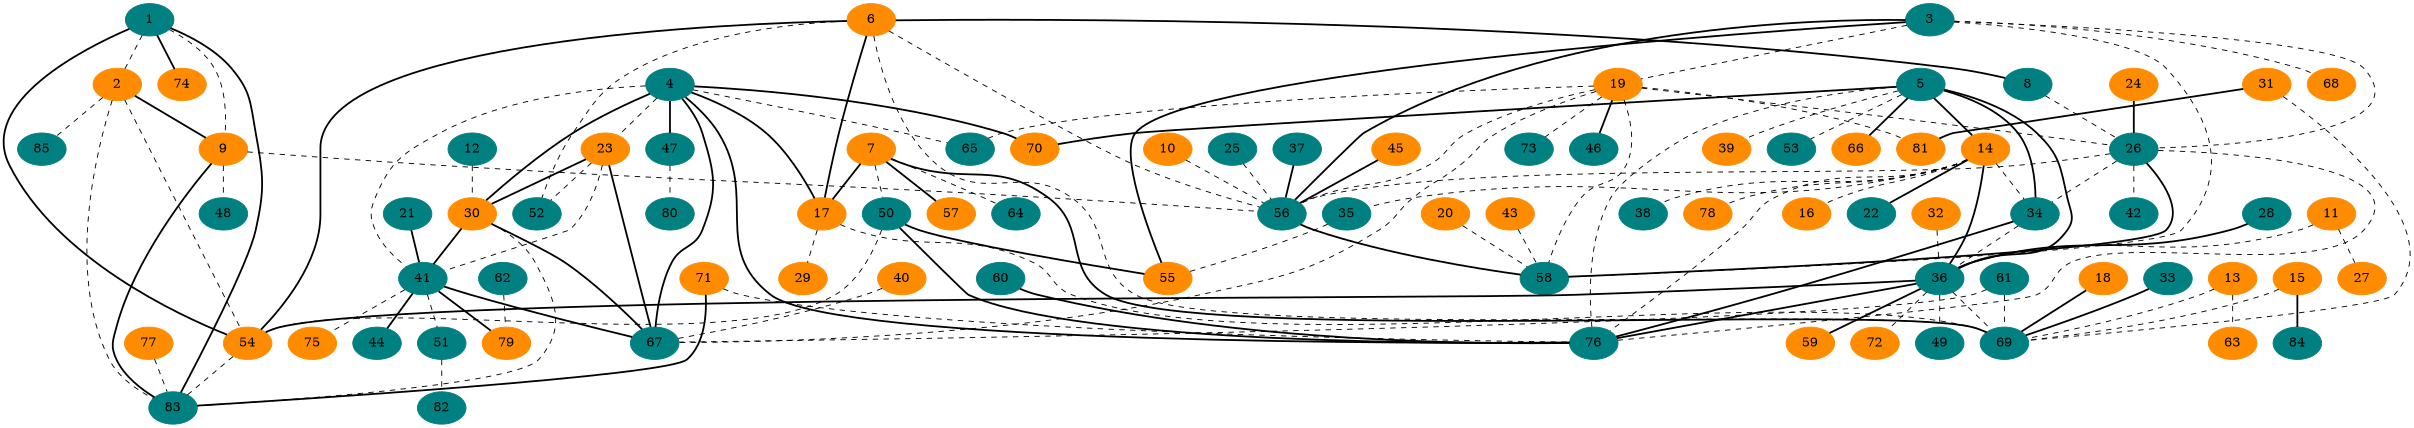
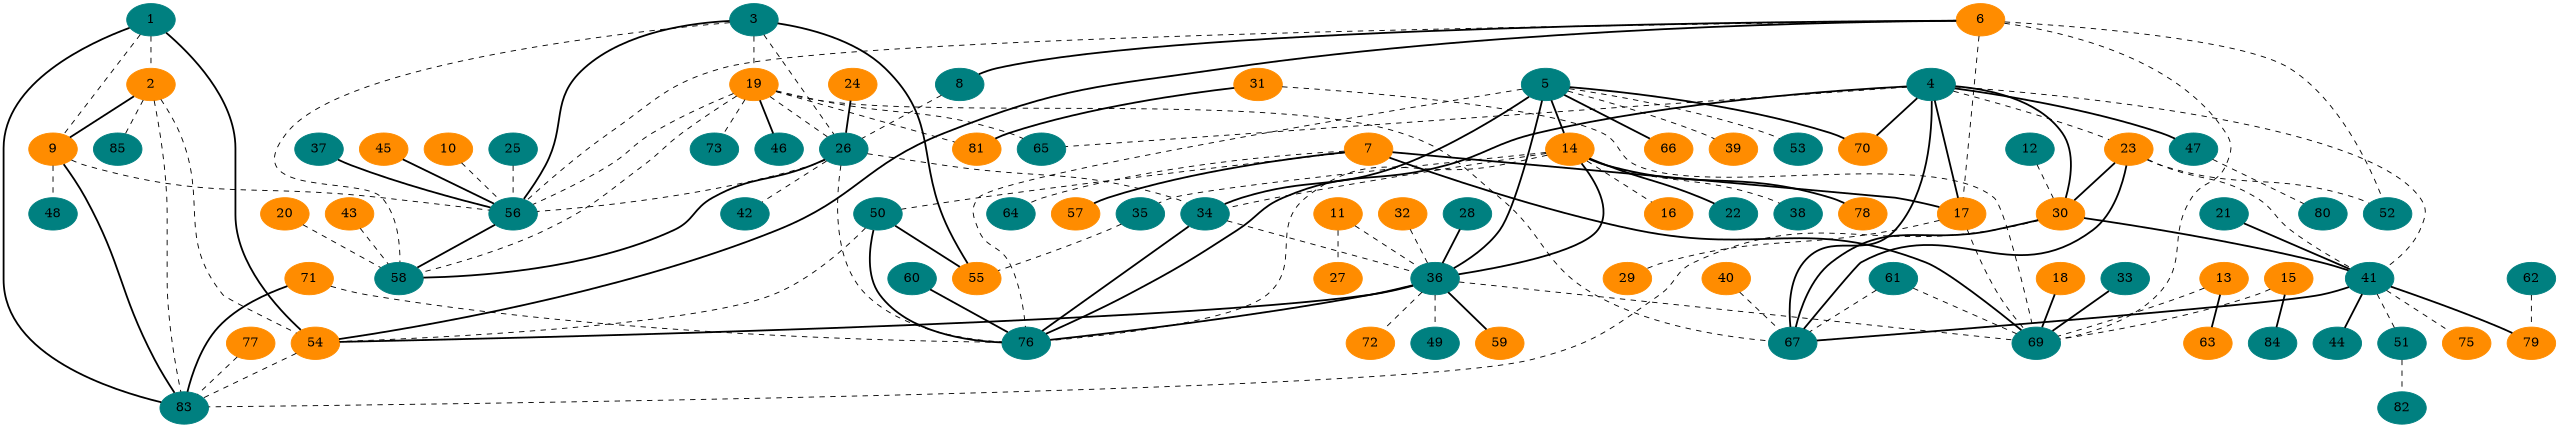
node "74": removed
node "68": removed
edge "6" -- "17": style bold -> dashed
edge "14" -- "78": style dashed -> bold
edge "13" -- "63": style dashed -> bold
